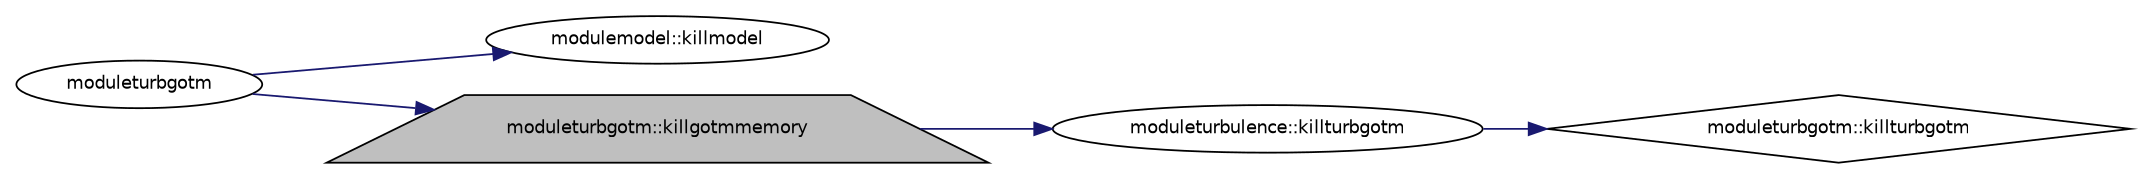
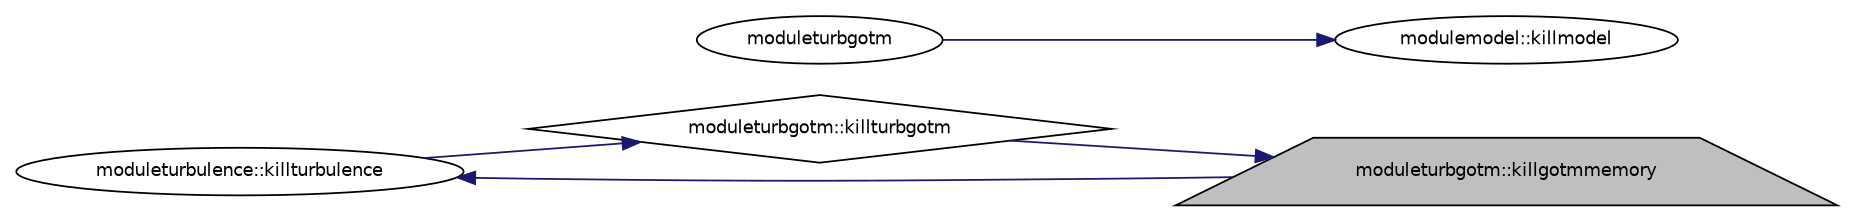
edge "moduleturbgotm" -> "moduleturbgotm::killgotmmemory": now "moduleturbgotm::killturbgotm" -> "moduleturbgotm::killgotmmemory"
node "moduleturbulence::killturbgotm": label "moduleturbulence::killturbgotm" -> "moduleturbulence::killturbulence"
